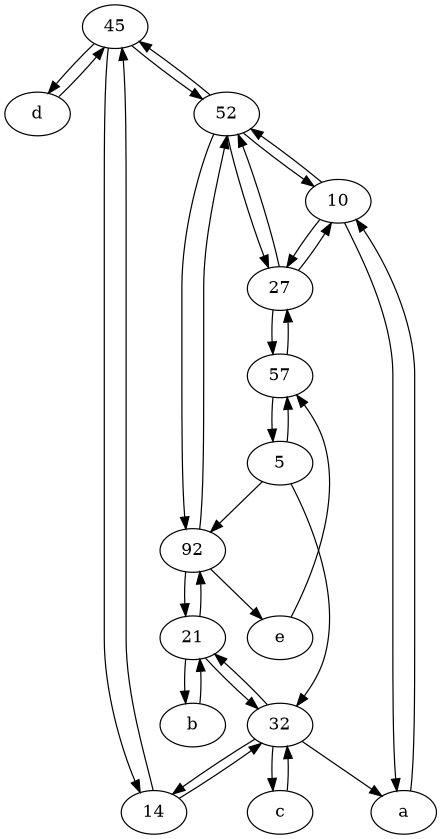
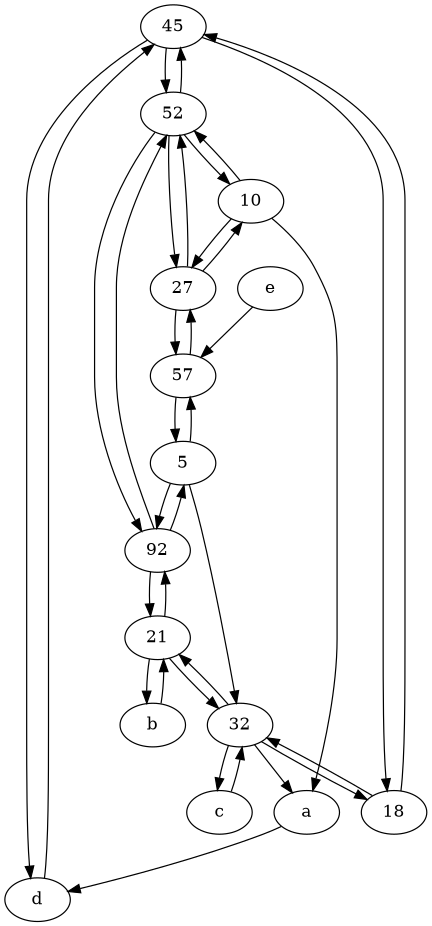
edge "a" -> "10": now "a" -> "d"
edge "92" -> "e": now "92" -> "5"
node "14": label "14" -> "18"
